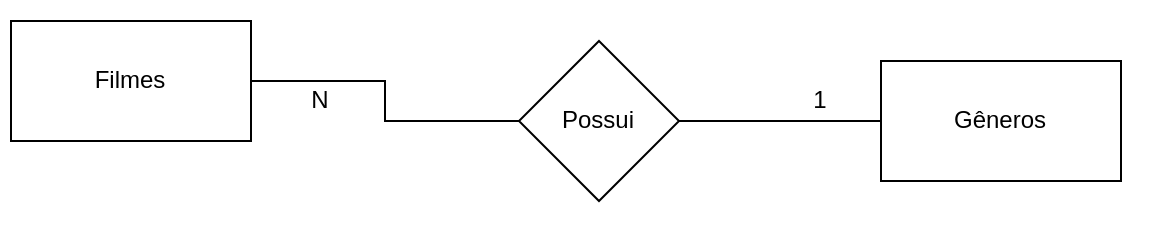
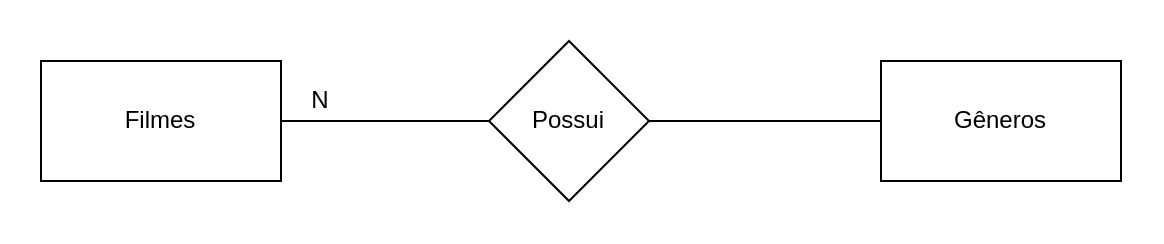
node "Filmes": moved (131, 81) -> (161, 121)
node "1": removed
node "Possui": moved (599, 121) -> (569, 121)
